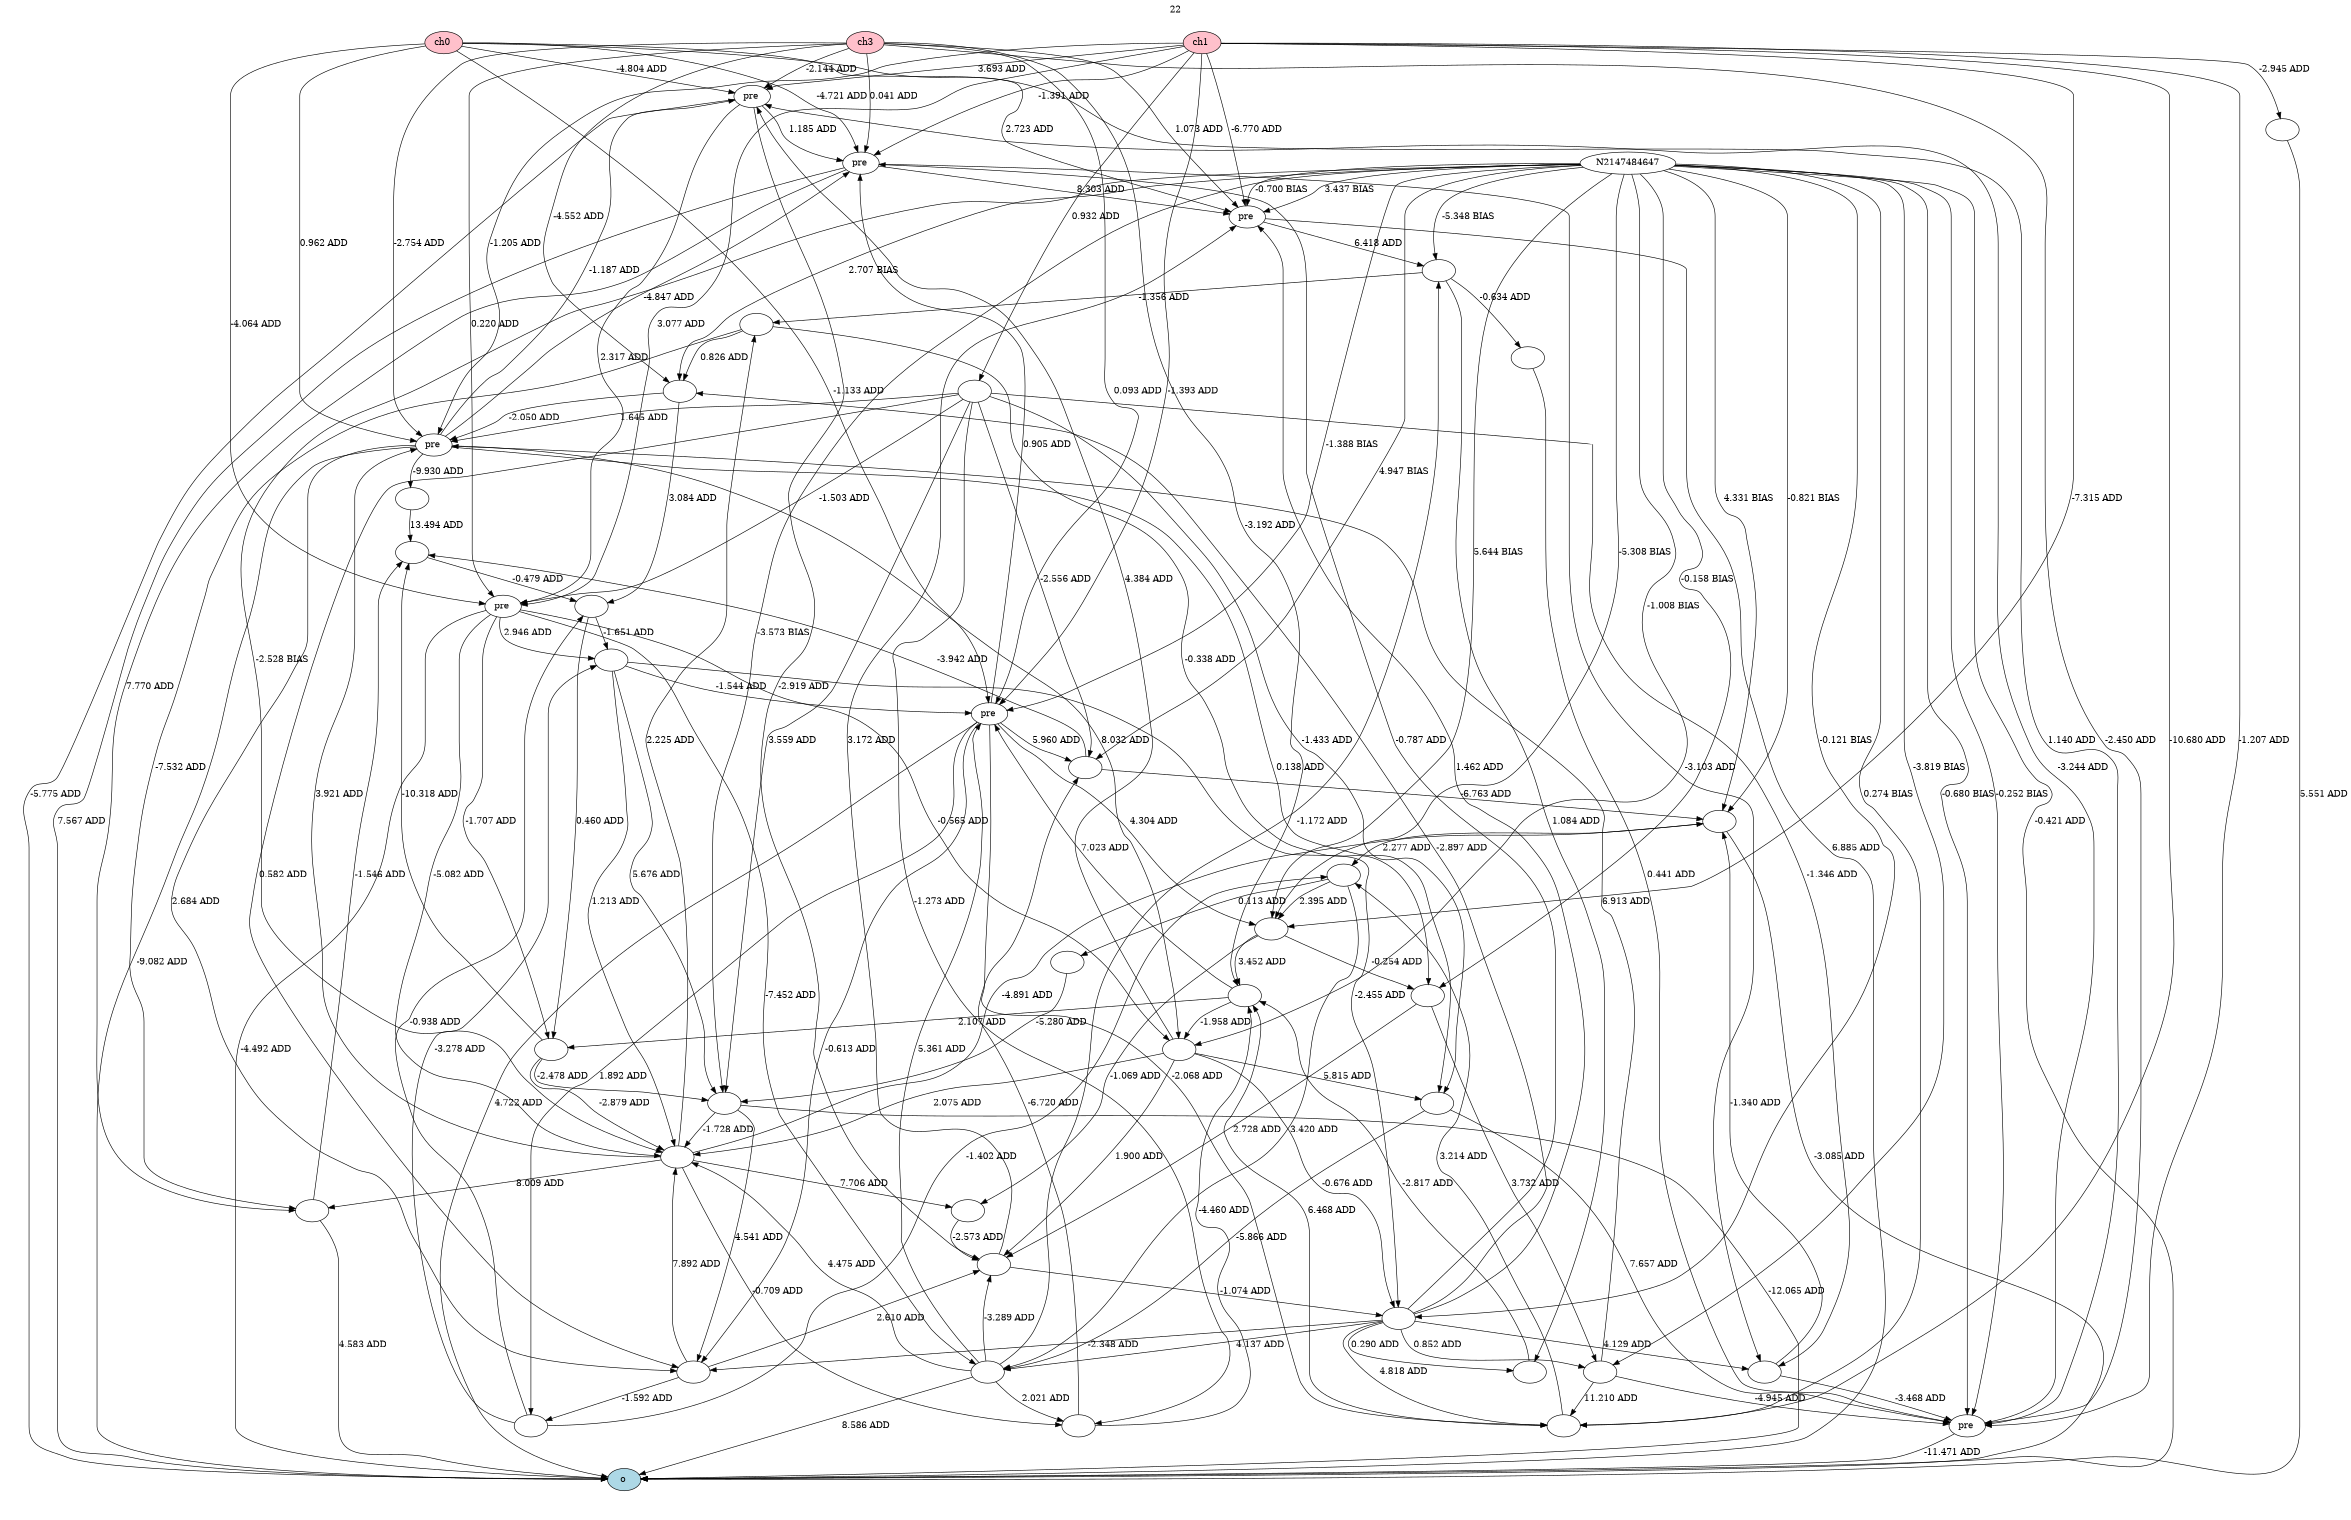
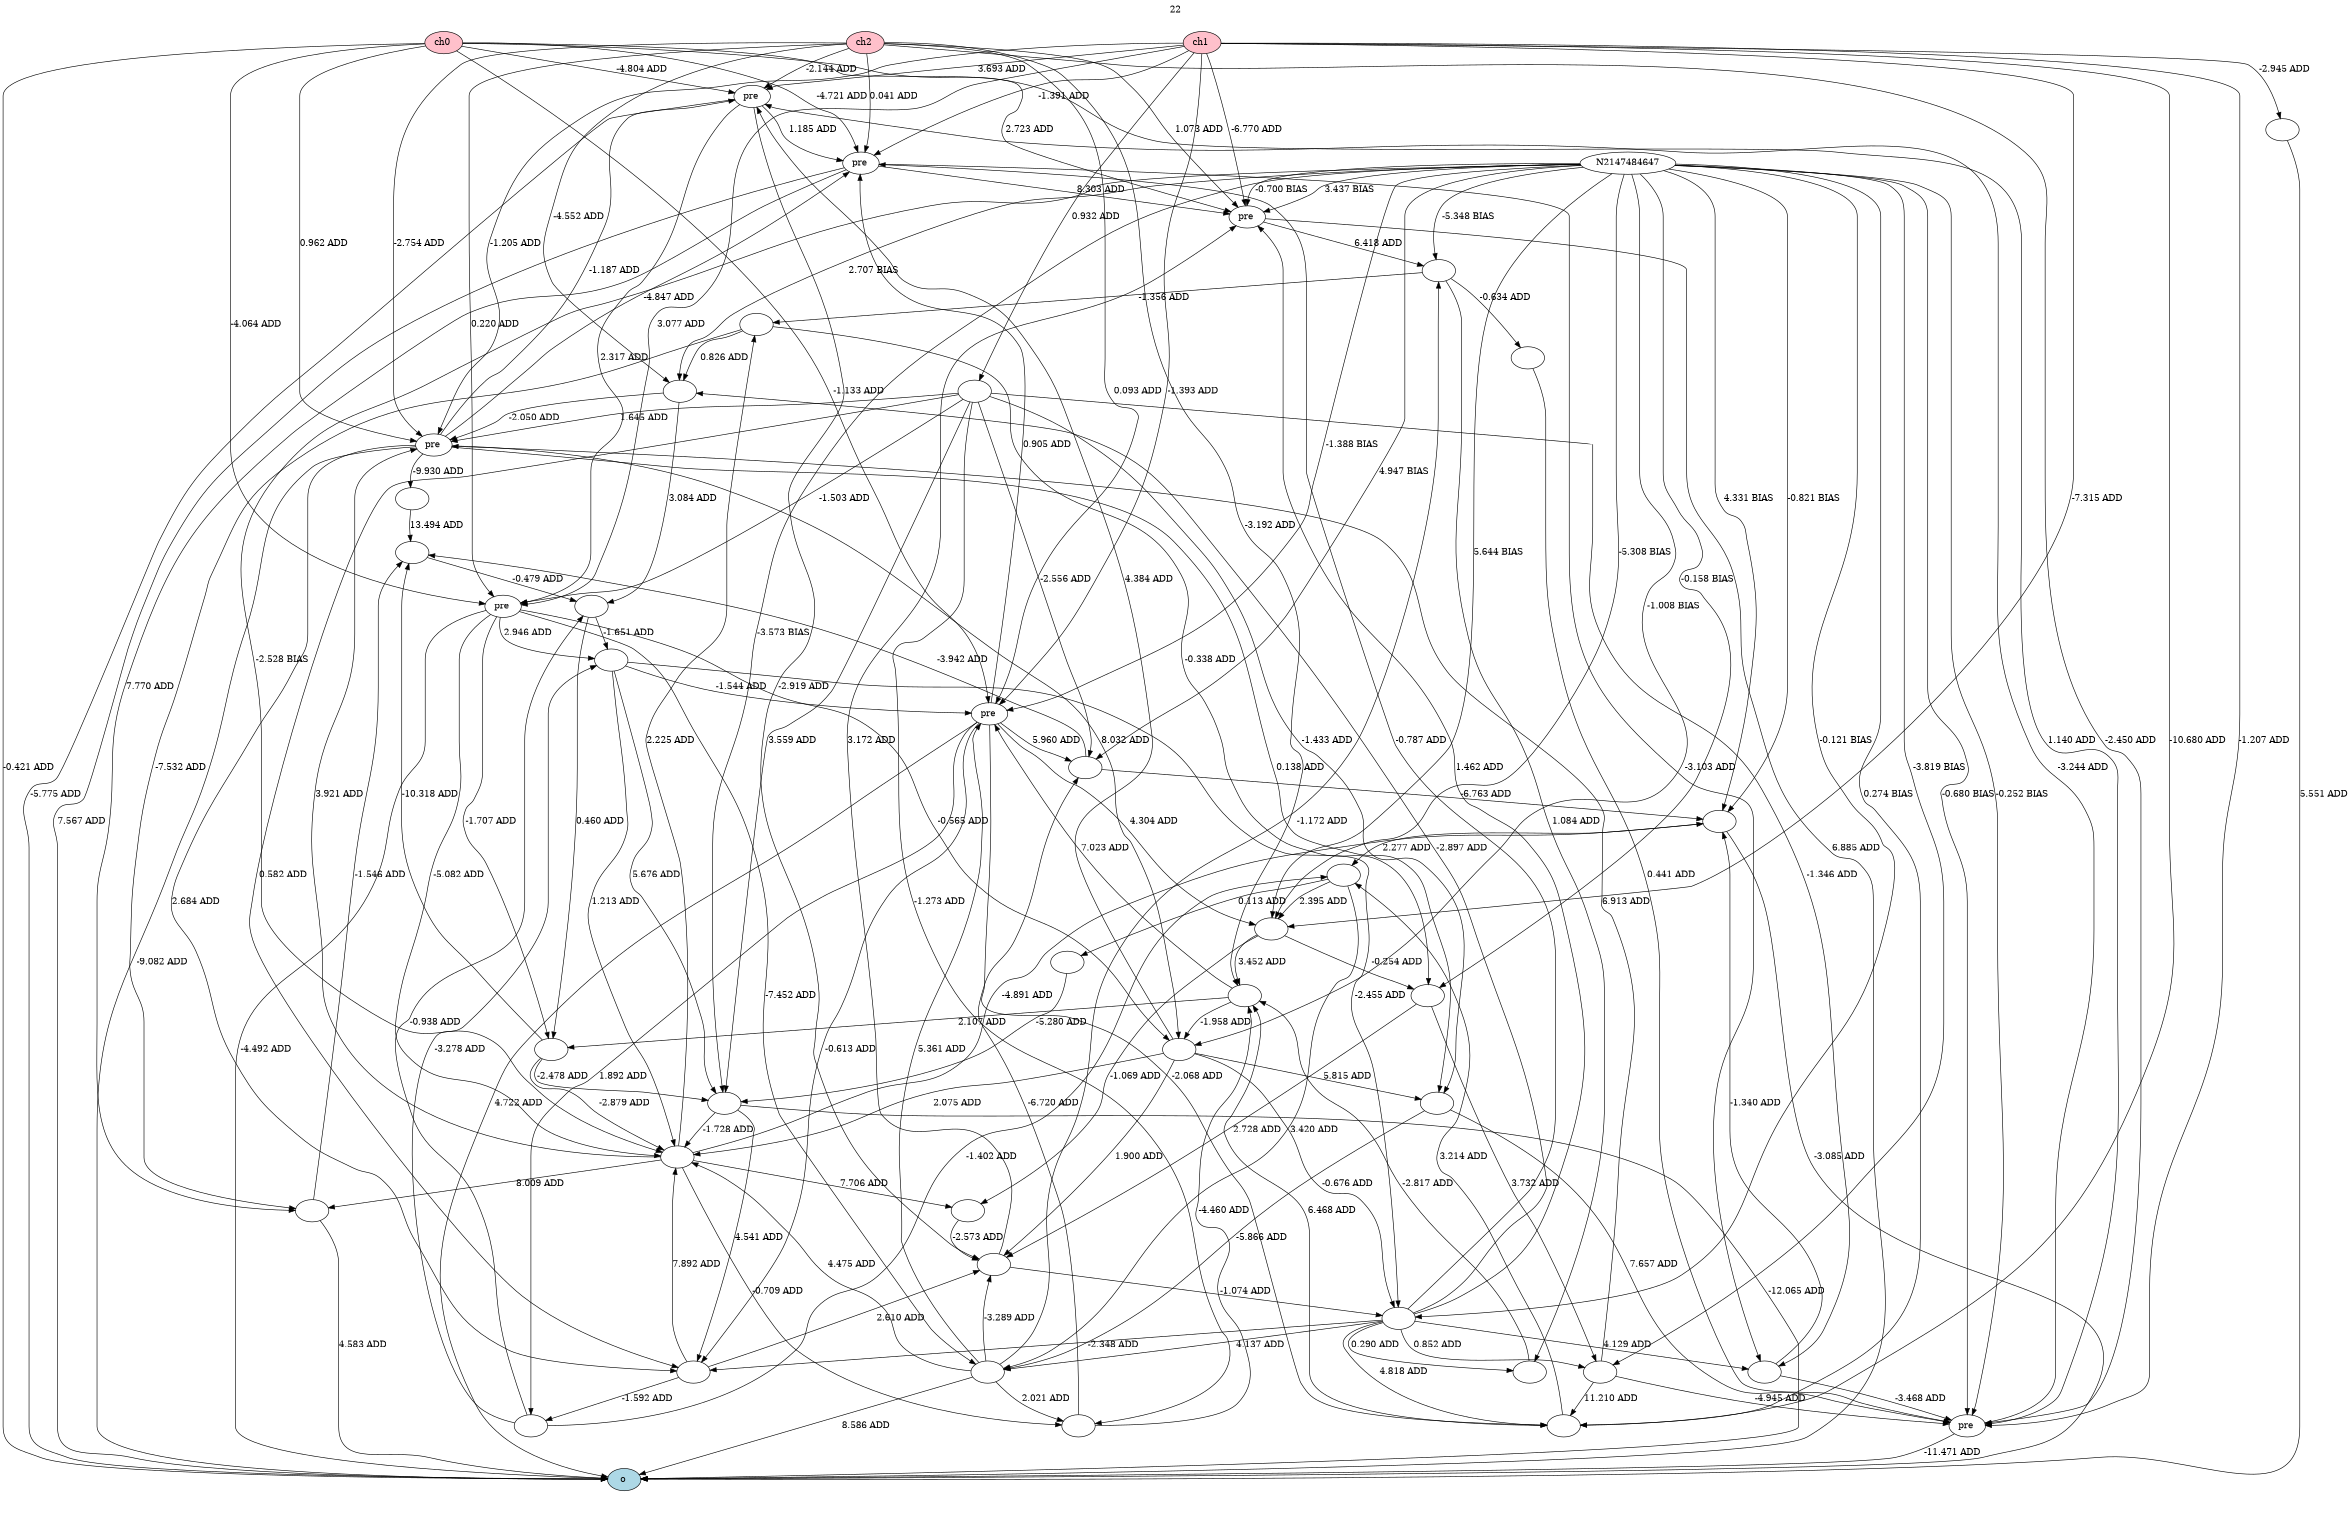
node "ch3": label "ch3" -> "ch2"
edge "N2147484647" -> "o": now "ch0" -> "o"
